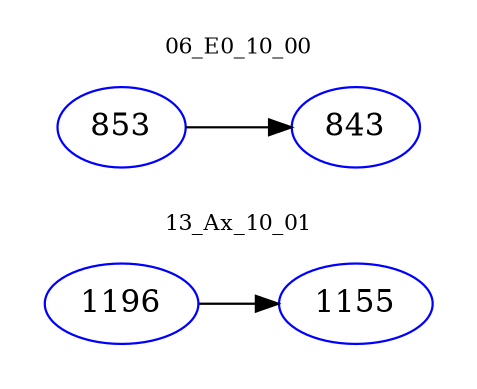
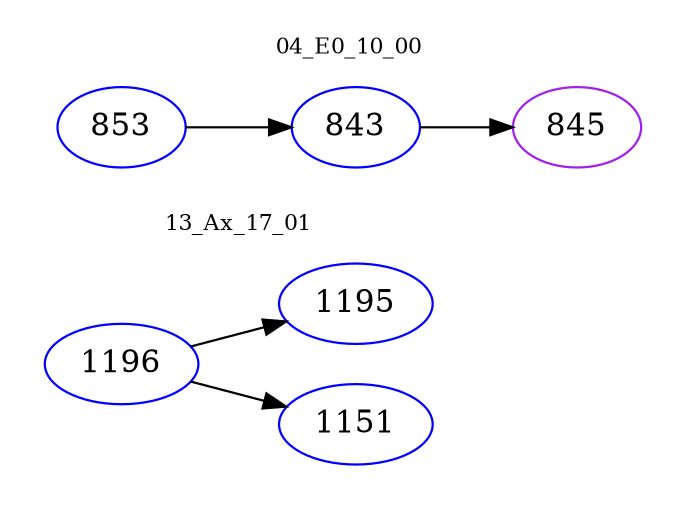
cluster "06_E0_10_00": label "06_E0_10_00" -> "04_E0_10_00"
node "845": added
cluster "13_Ax_10_01": label "13_Ax_10_01" -> "13_Ax_17_01"
node "1155": label "1155" -> "1195"
node "1151": added
